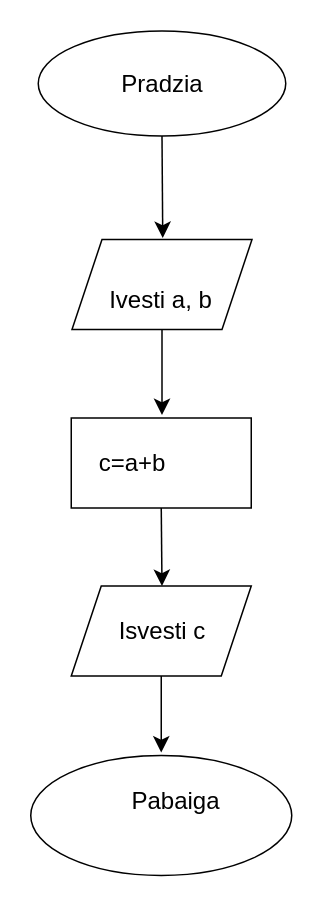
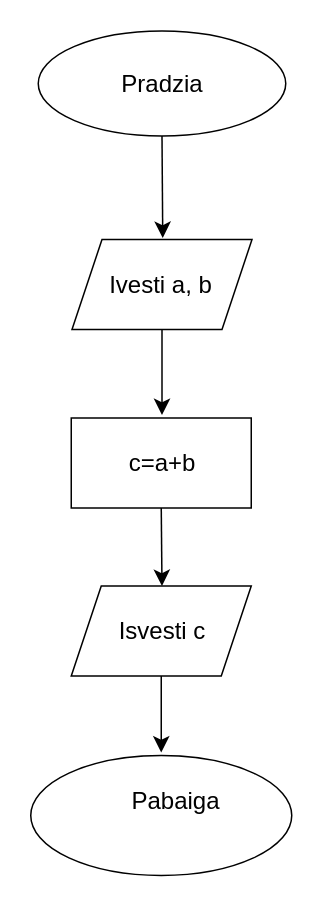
node "Ivesti a, b": moved (161, 299) -> (161, 284)
node "c=a+b": moved (132, 463) -> (162, 463)
